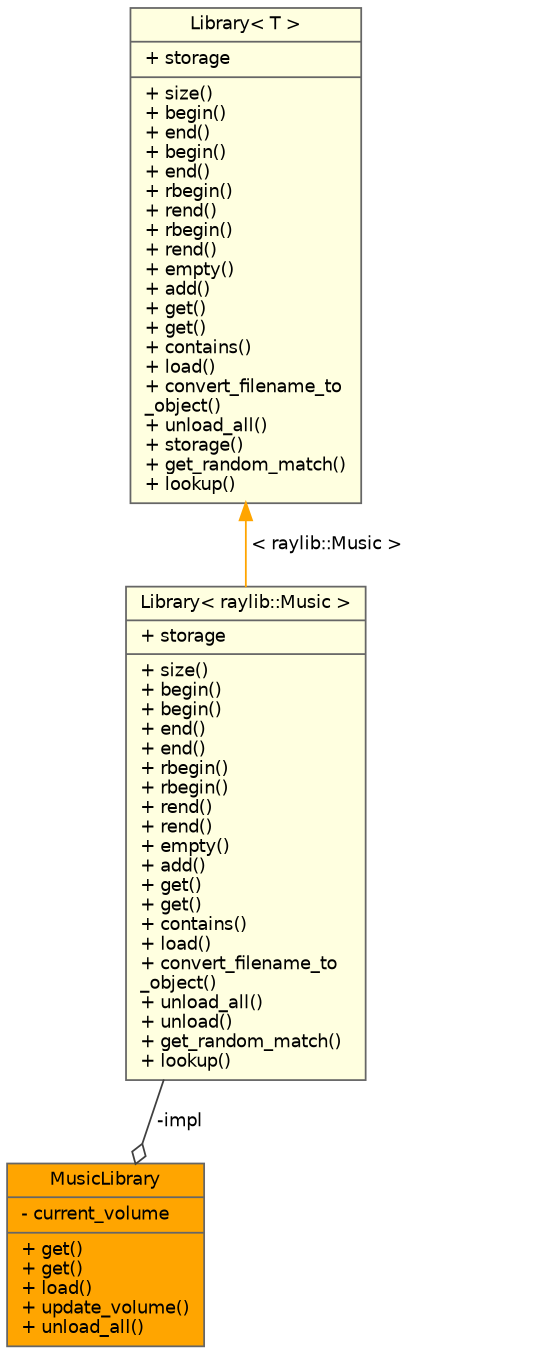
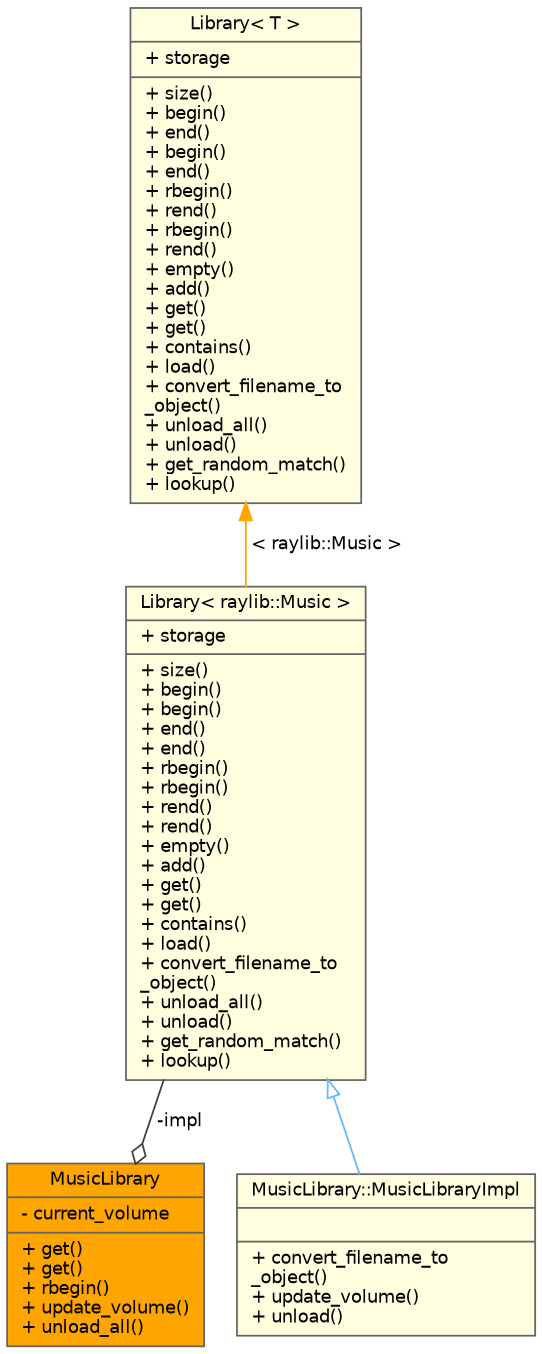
node "Library< T >": text "+ storage()" -> "+ unload()"
node "MusicLibrary::MusicLibraryImpl": added
node "MusicLibrary": text "+ load()" -> "+ rbegin()"
